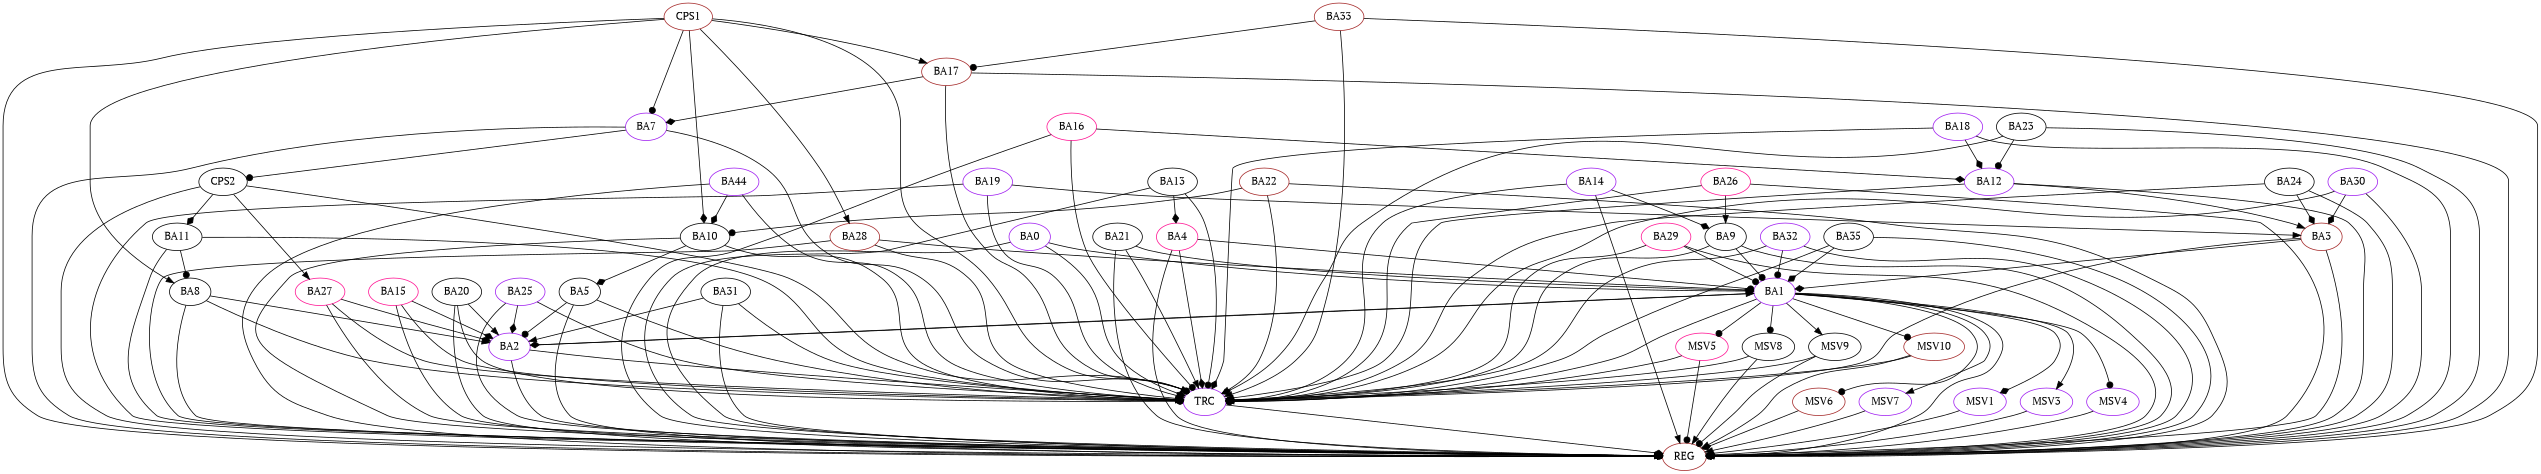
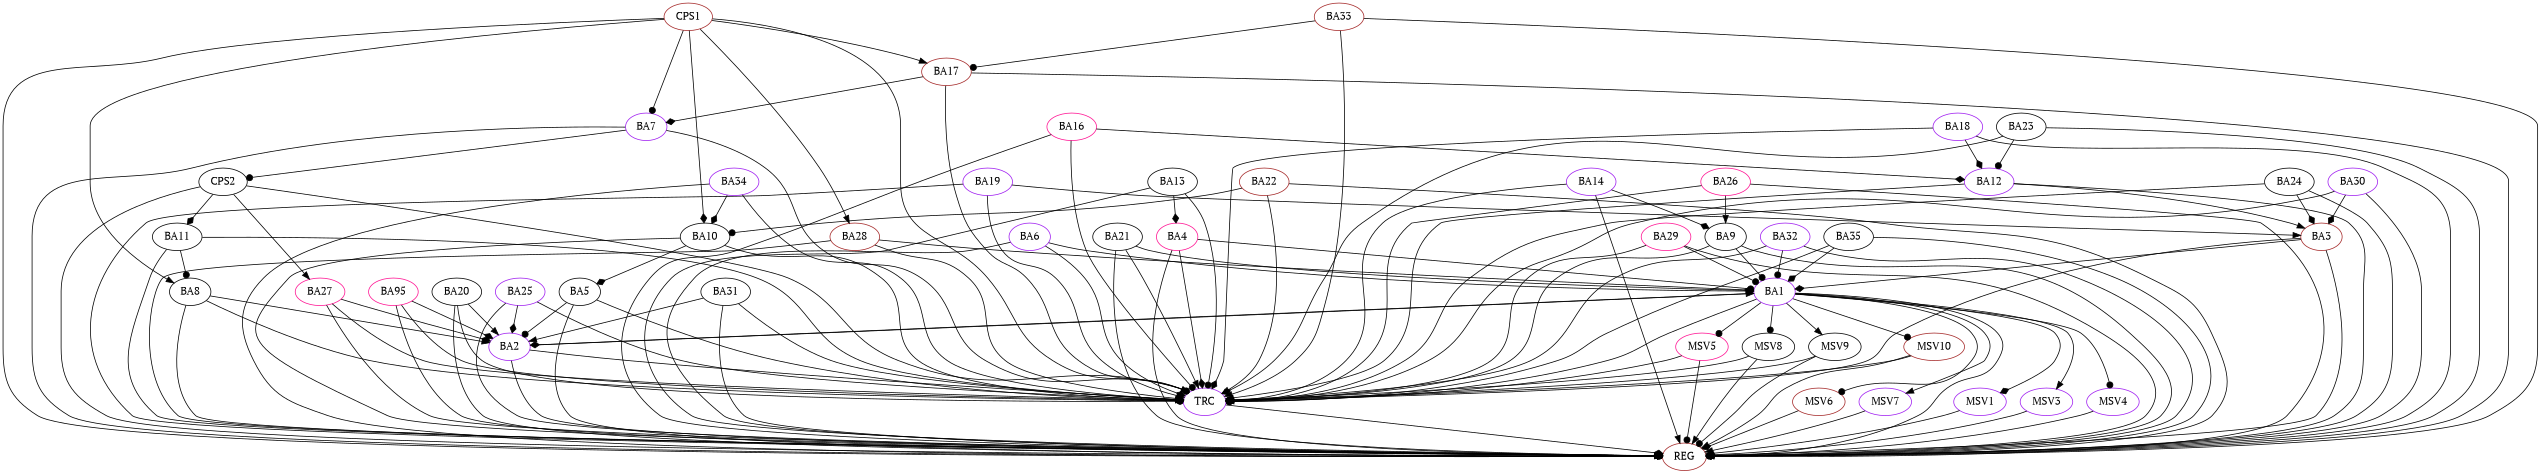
node "BA44": label "BA44" -> "BA34"
node "BA0": label "BA0" -> "BA6"
node "BA15": label "BA15" -> "BA95"
